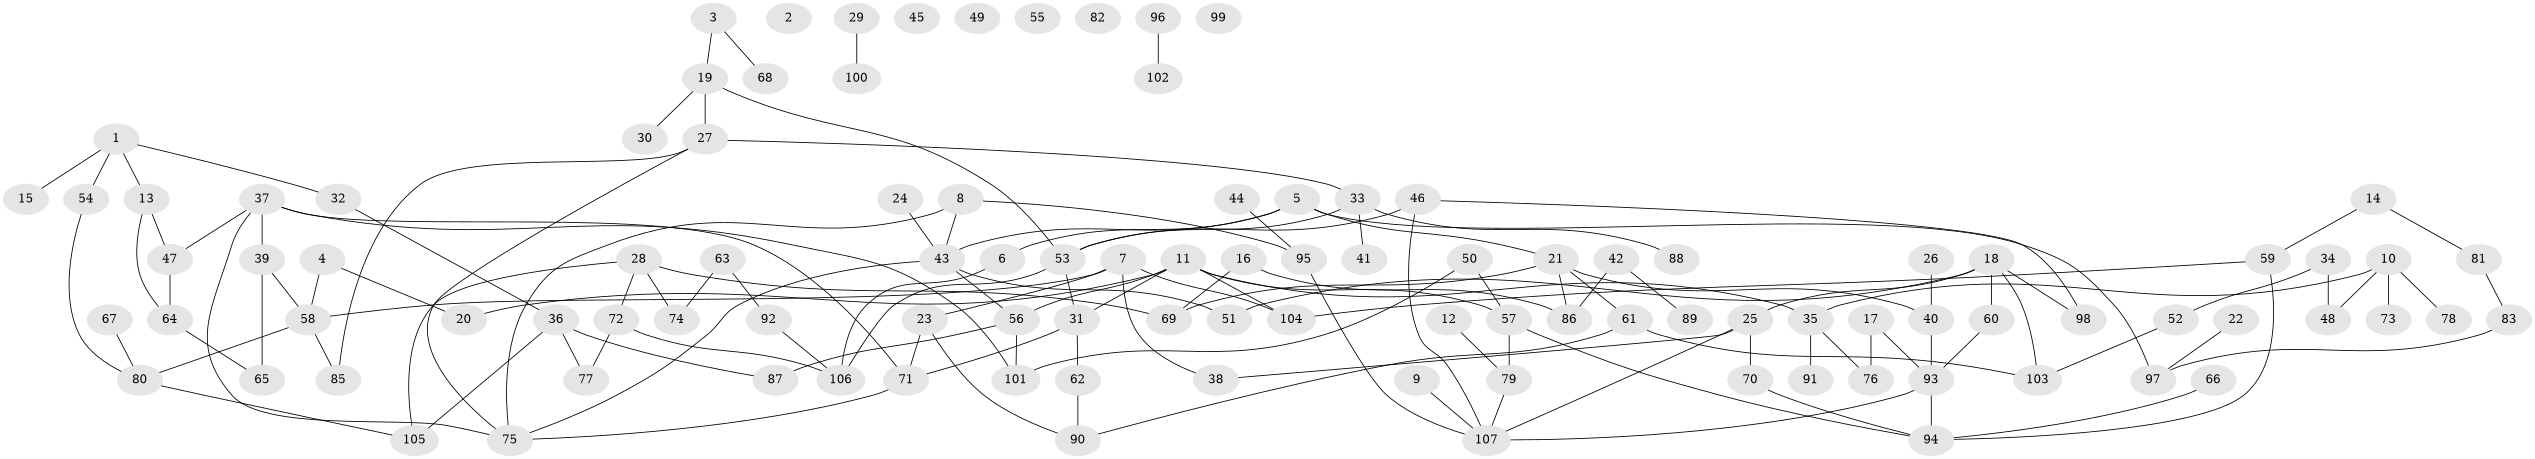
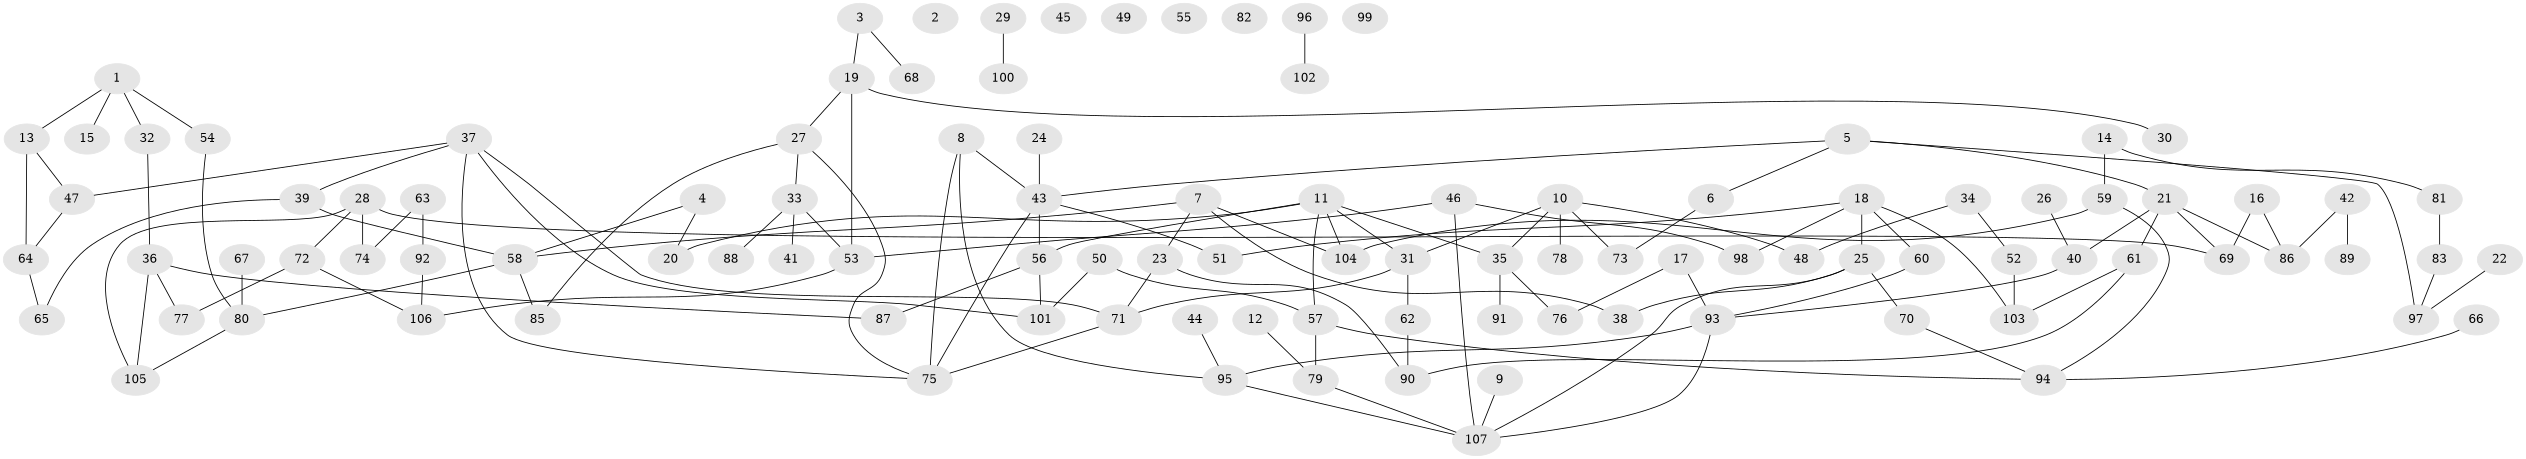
edge "6" -- "106": now "6" -- "73"
edge "53" -- "31": now "10" -- "31"
edge "93" -- "94": now "93" -- "95"
